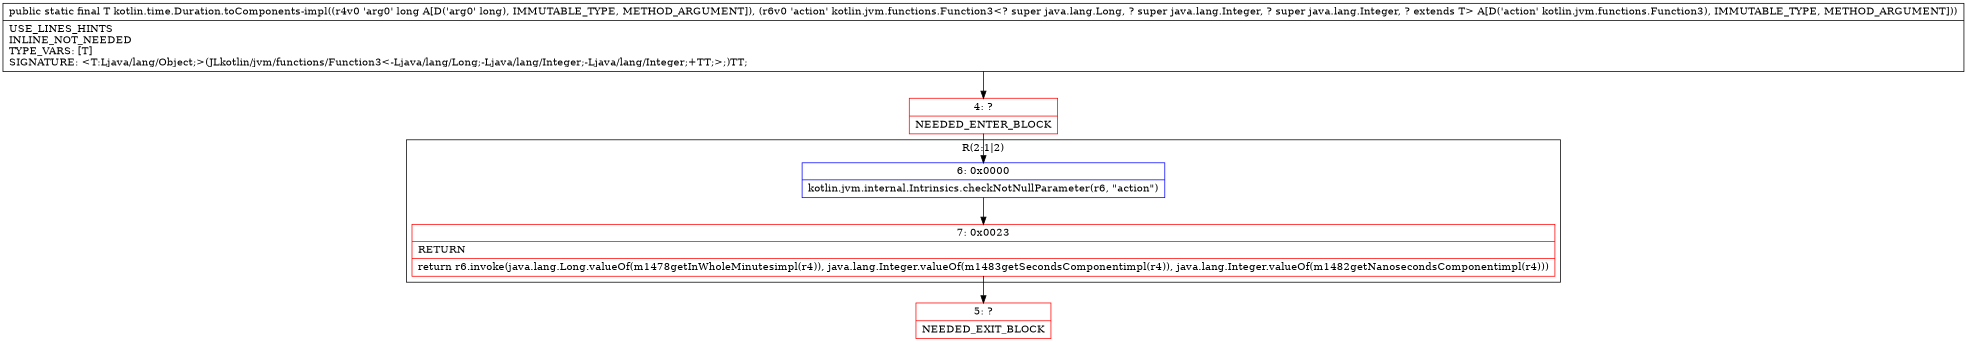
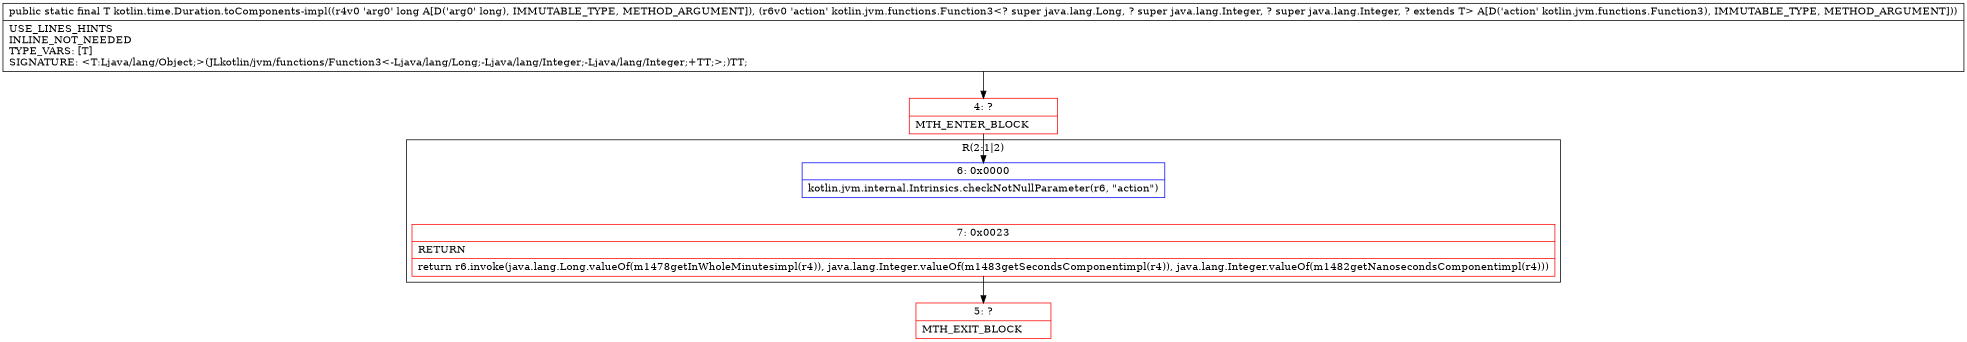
node "4: ?": text "NEEDED_ENTER_BLOCK" -> "MTH_ENTER_BLOCK"
edge "6: 0x0000" -> "7: 0x0023": removed
node "5: ?": text "NEEDED_EXIT_BLOCK" -> "MTH_EXIT_BLOCK"
